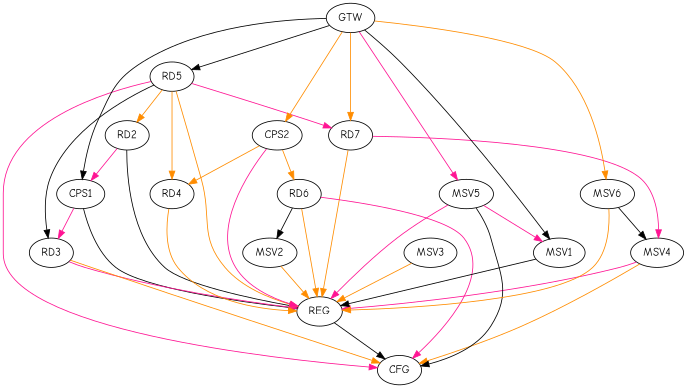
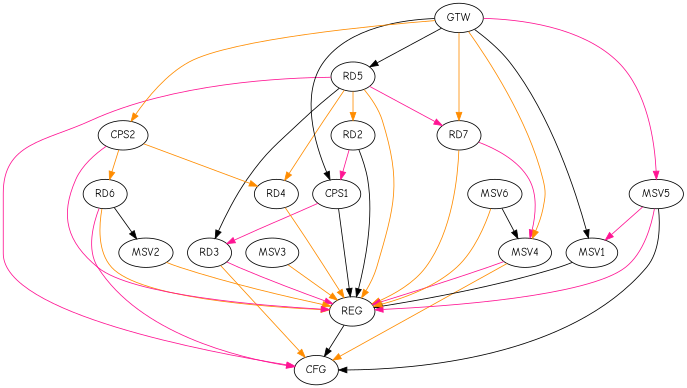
edge "GTW" -> "MSV6": now "GTW" -> "MSV4"
